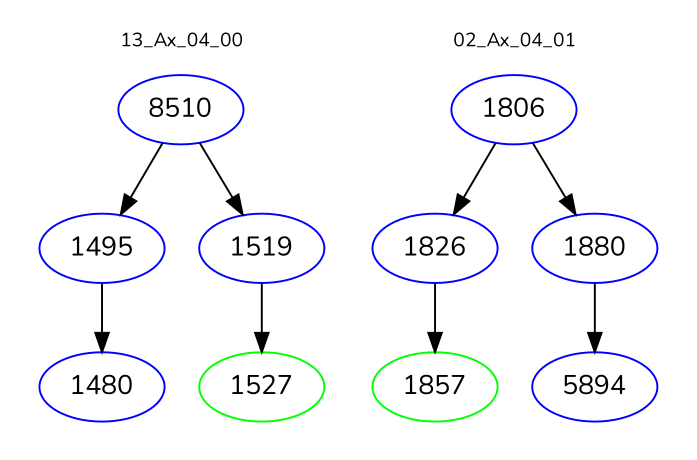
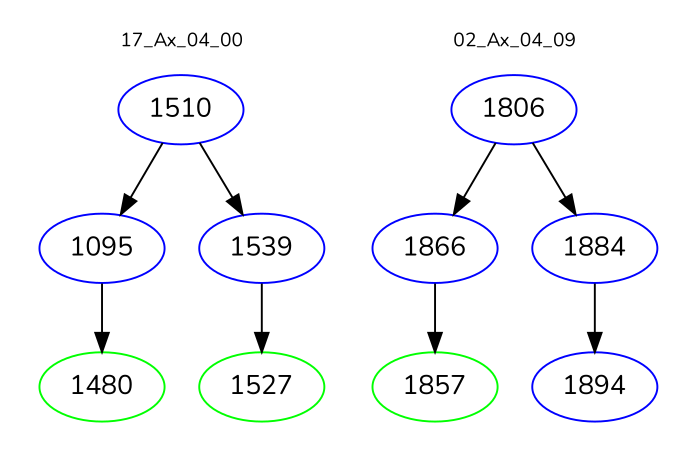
cluster "13_Ax_04_00": label "13_Ax_04_00" -> "17_Ax_04_00"
cluster "02_Ax_04_01": label "02_Ax_04_01" -> "02_Ax_04_09"
node "8510": label "8510" -> "1510"
node "1495": label "1495" -> "1095"
node "1519": label "1519" -> "1539"
node "1826": label "1826" -> "1866"
node "1880": label "1880" -> "1884"
node "1480": color blue -> green
node "5894": label "5894" -> "1894"
